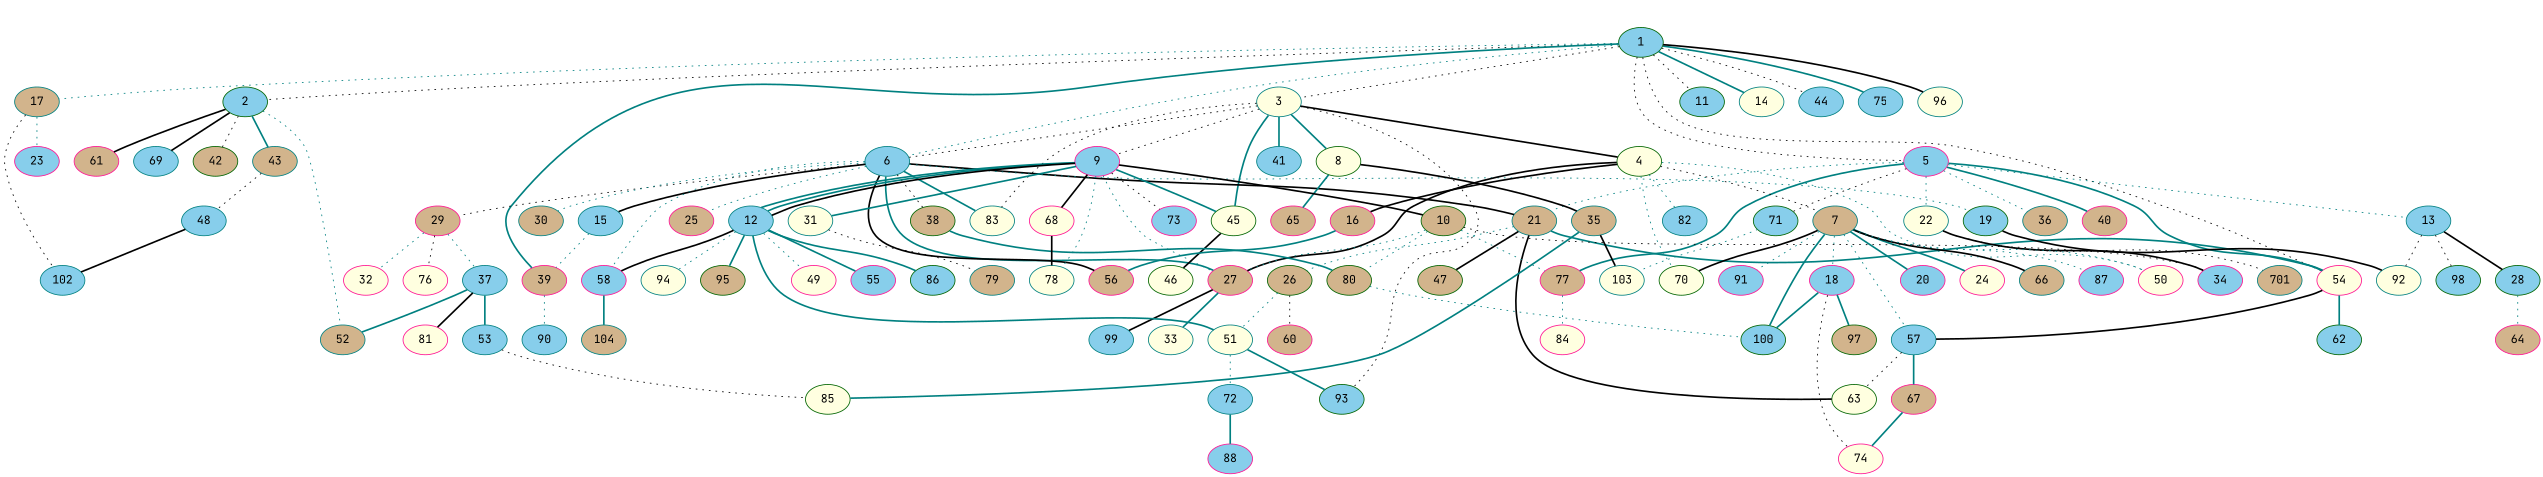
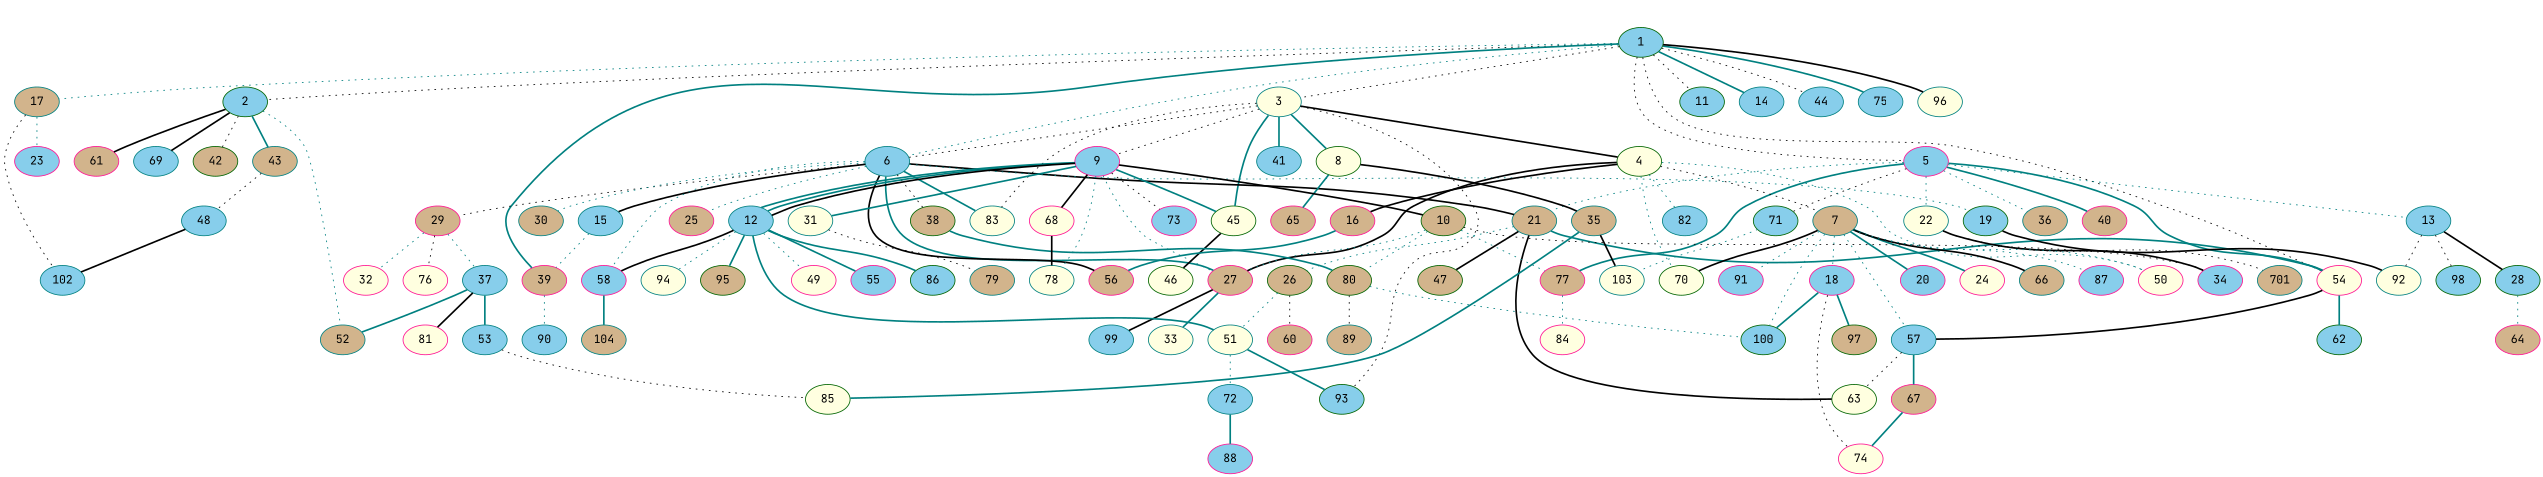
node "14": fillcolor lightyellow -> skyblue
edge "7" -- "100": style bold -> dotted
node "89": added
